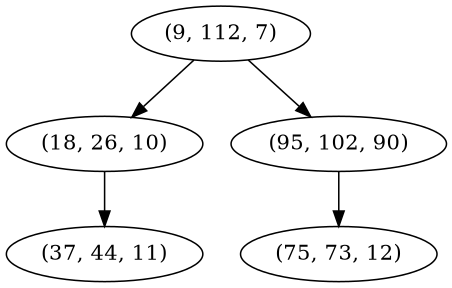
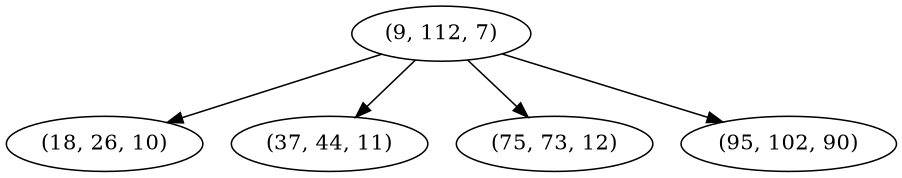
edge "(18, 26, 10)" -> "(37, 44, 11)": now "(9, 112, 7)" -> "(37, 44, 11)"
edge "(95, 102, 90)" -> "(75, 73, 12)": now "(9, 112, 7)" -> "(75, 73, 12)"
